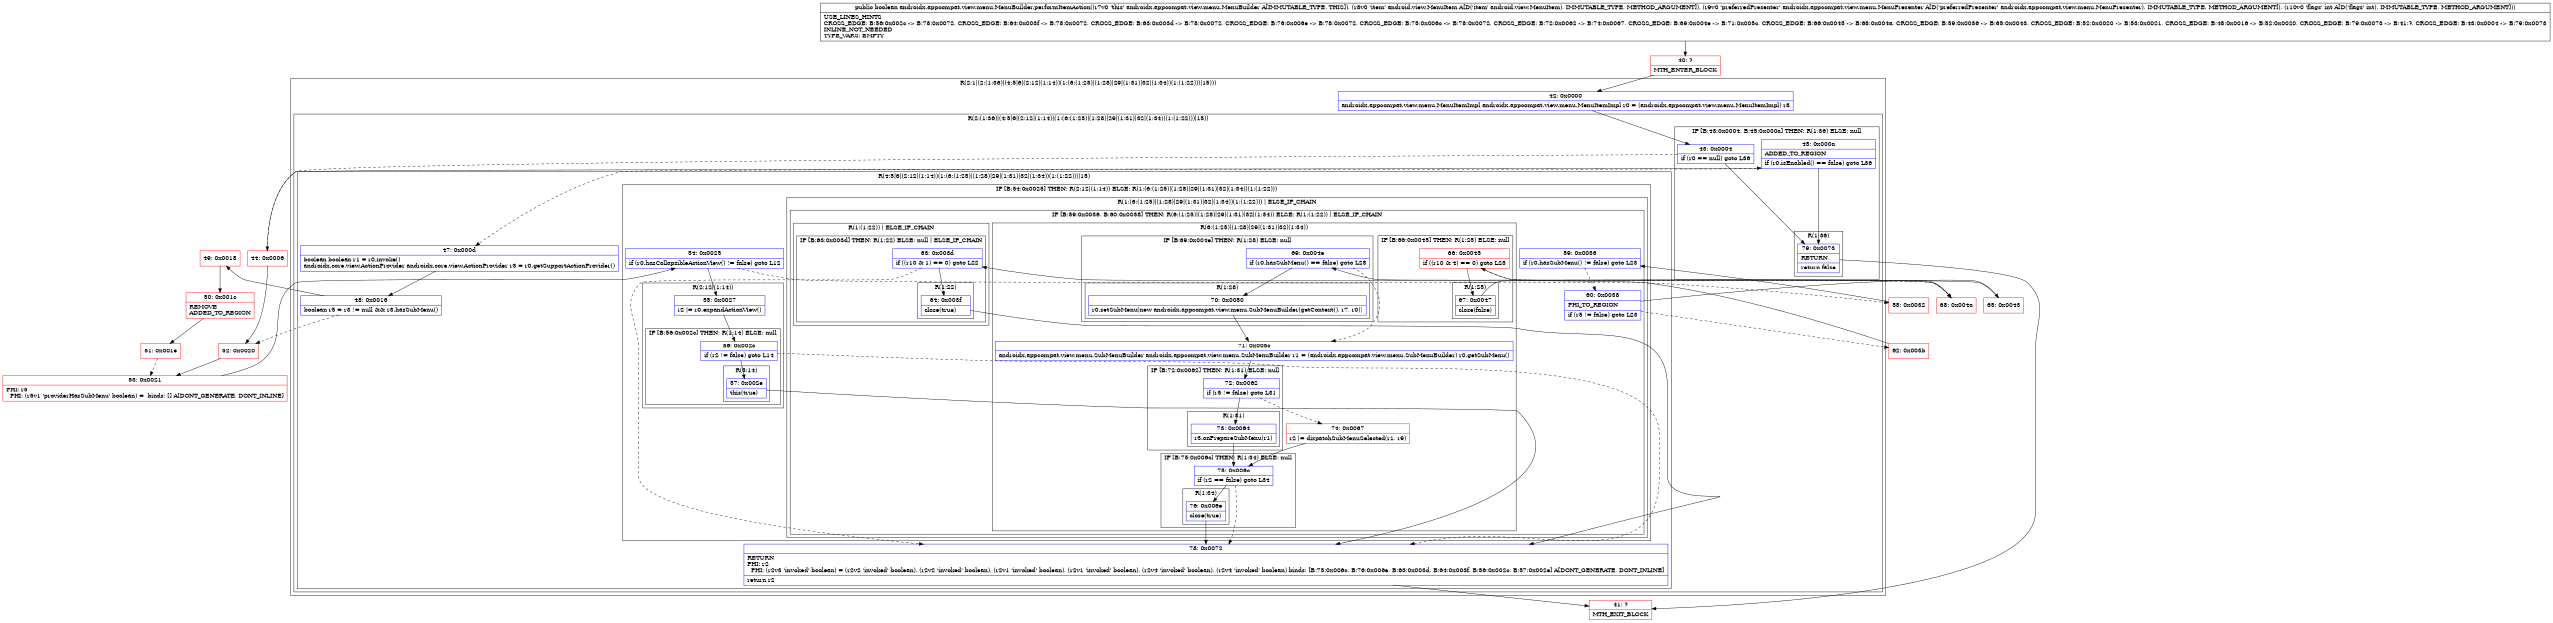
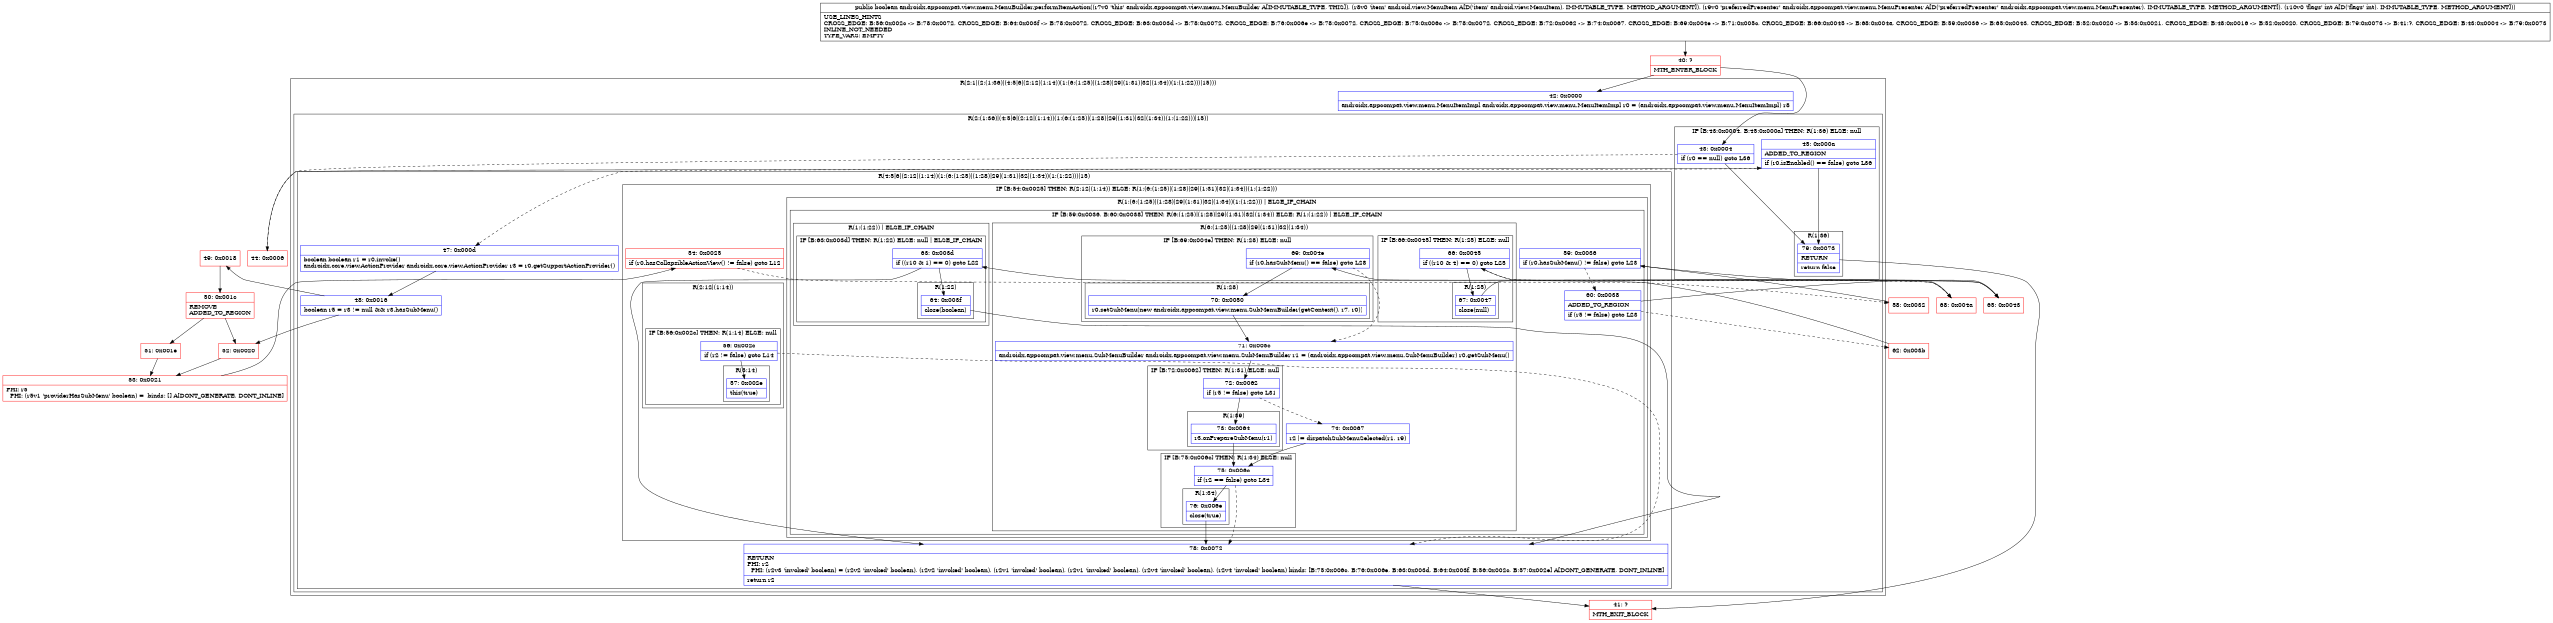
edge "42: 0x0000" -> "43: 0x0004": now "40: ?" -> "43: 0x0004"
node "54: 0x0025": color blue -> red
node "66: 0x0045": color red -> blue
edge "59: 0x0036" -> "65: 0x0043": added
edge "44: 0x0006" -> "52: 0x0020": now "50: 0x001c" -> "52: 0x0020"
node "55: 0x0027": removed
node "60: 0x0038": text "PHI_TO_REGION" -> "ADDED_TO_REGION"
node "64: 0x003f": text "close(true)" -> "close(boolean)"
node "67: 0x0047": text "close(false)" -> "close(null)"
edge "48: 0x0016" -> "52: 0x0020": style dashed -> solid
edge "51: 0x001e" -> "53: 0x0021": style dashed -> solid
edge "63: 0x003d" -> "78: 0x0072": style dashed -> solid
edge "57: 0x002e" -> "78: 0x0072": removed
cluster "R(1:31)": label "R(1:31)" -> "R(1:39)"
node "74: 0x0067": color red -> blue
